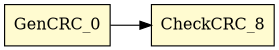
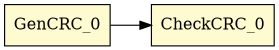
node "CheckCRC_8": label "CheckCRC_8" -> "CheckCRC_0"
